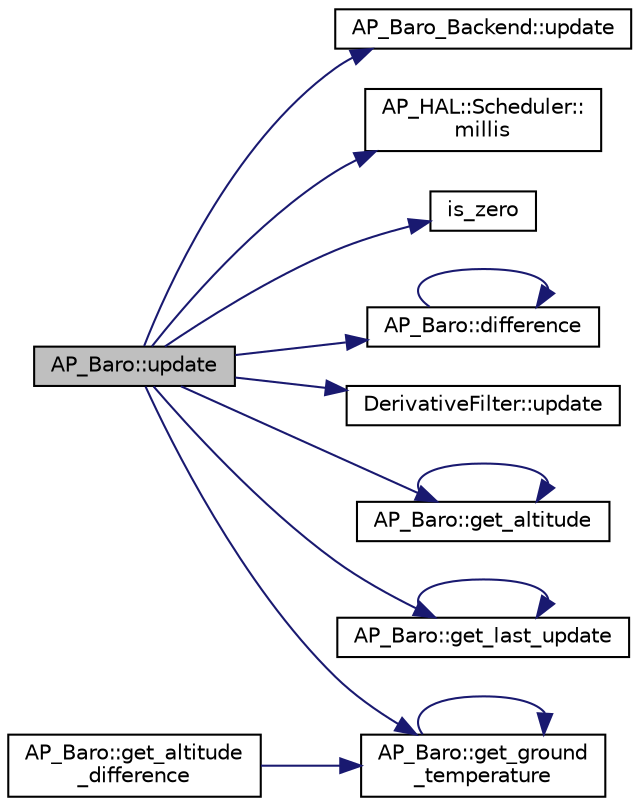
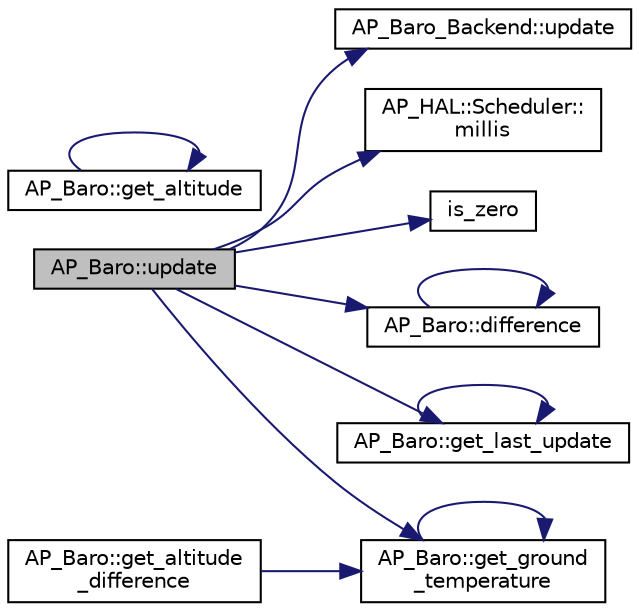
node "DerivativeFilter::update": removed
edge "AP_Baro::update" -> "AP_Baro::get_altitude": removed
